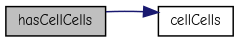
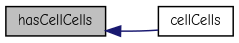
edge "hasCellCells" -> "cellCells": reversed
